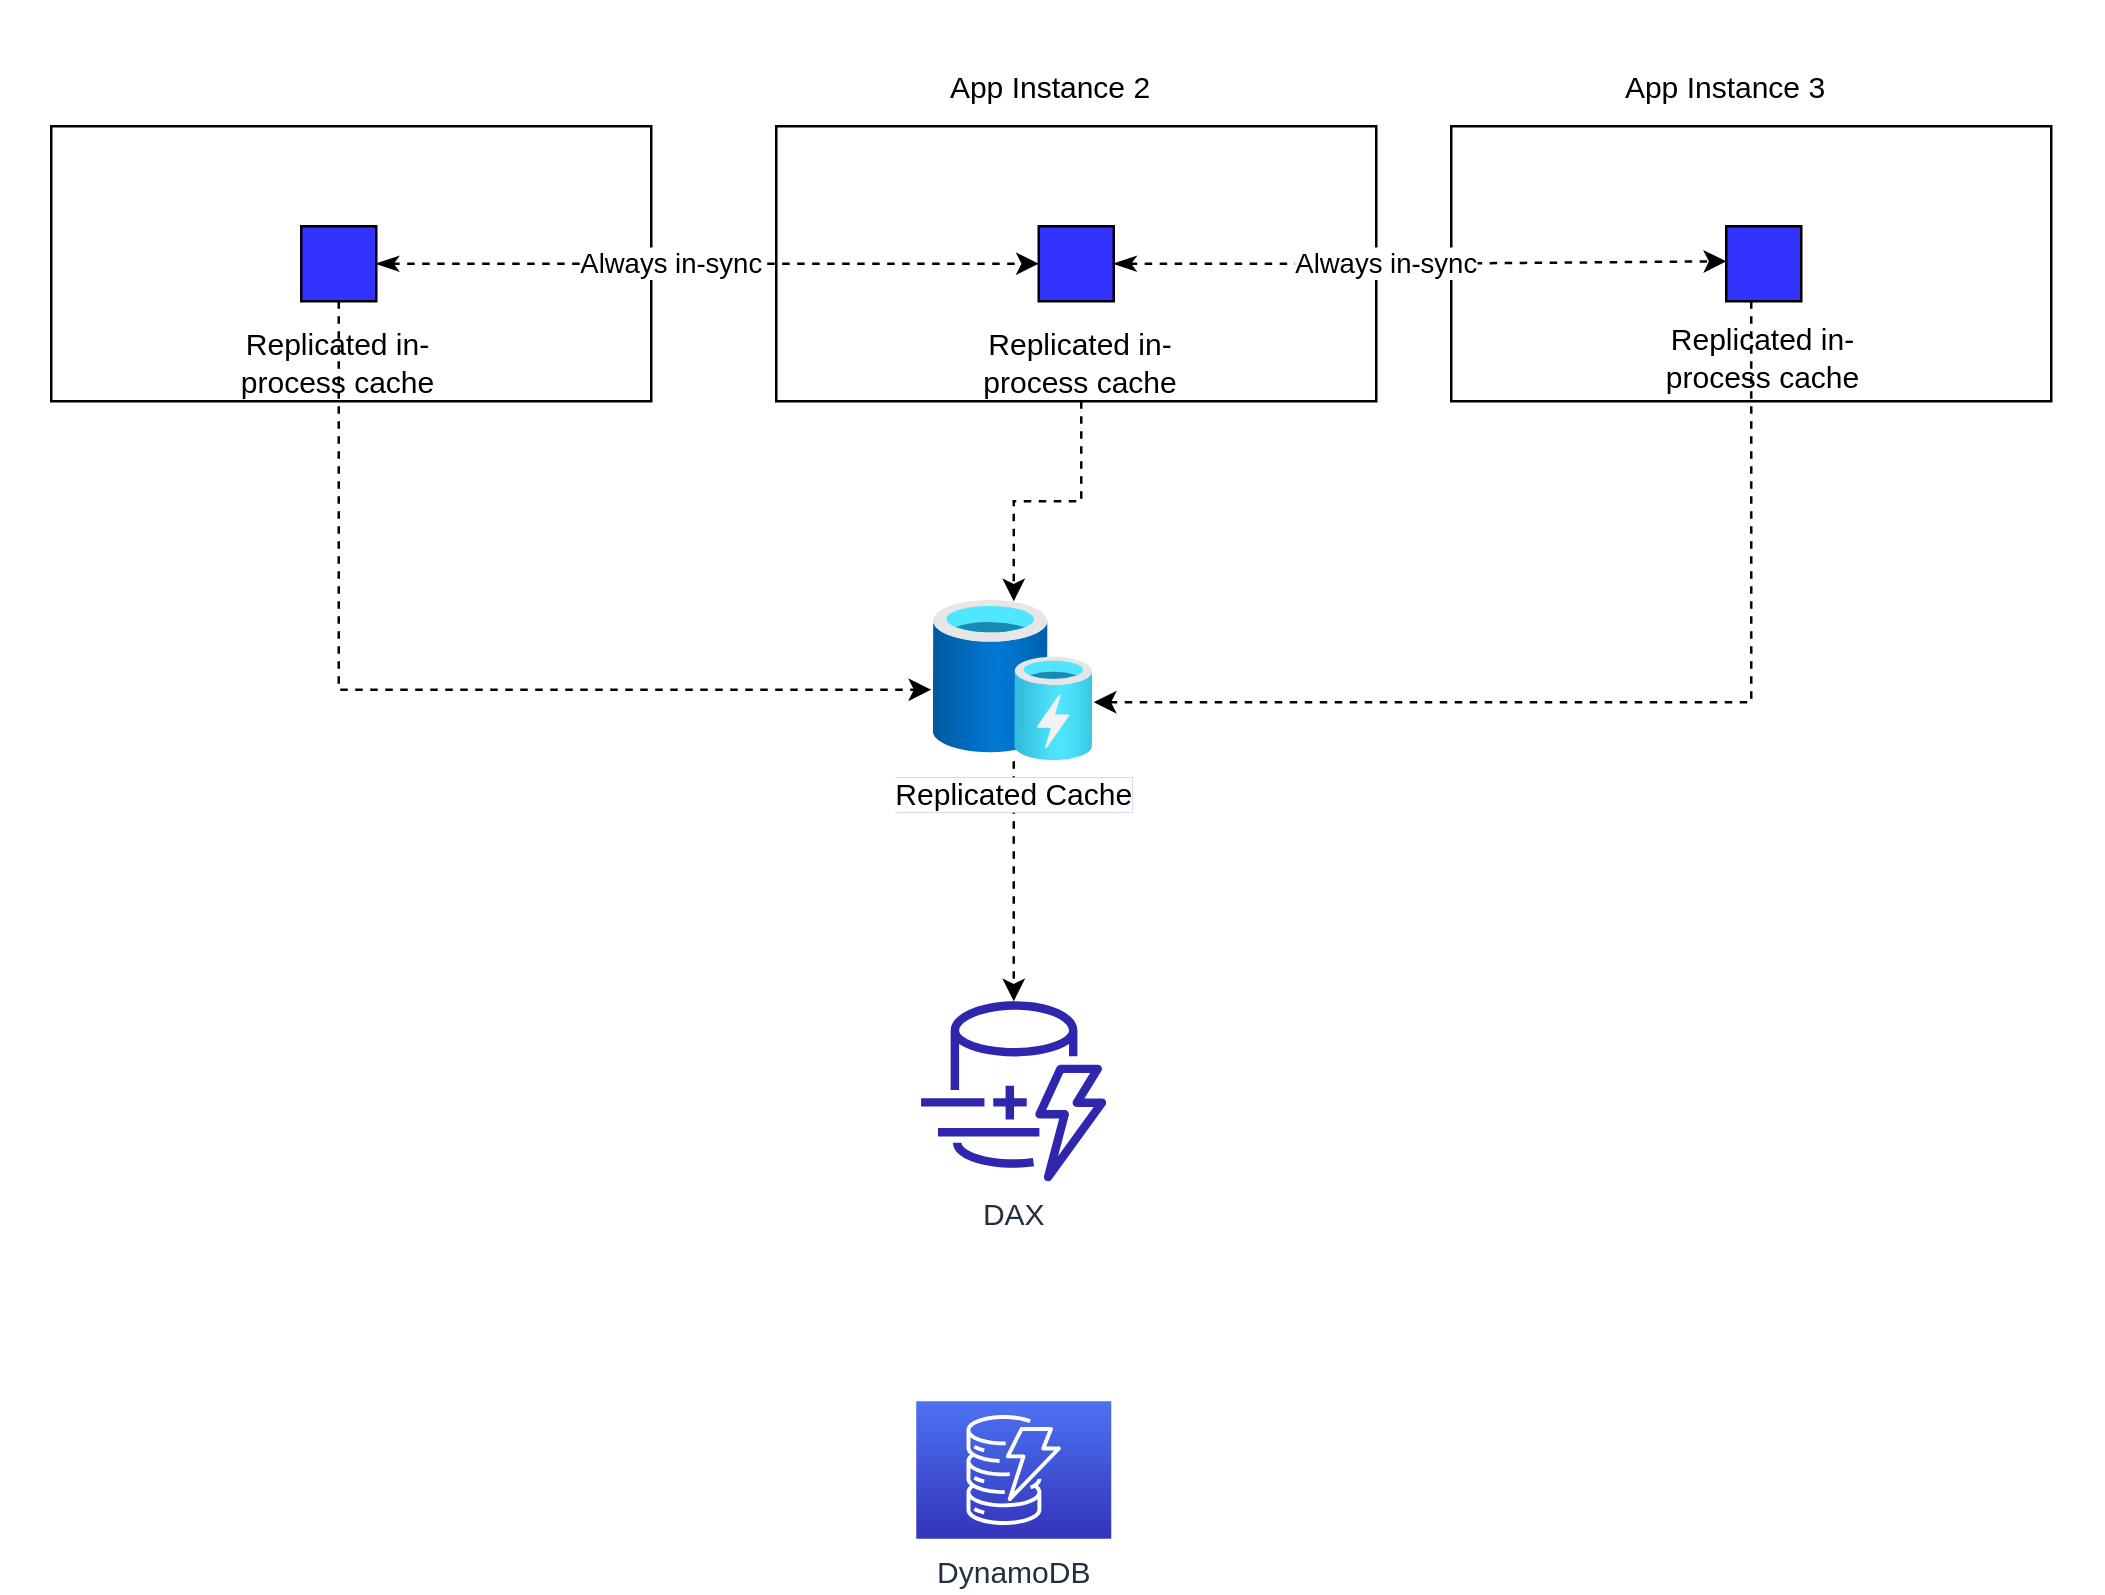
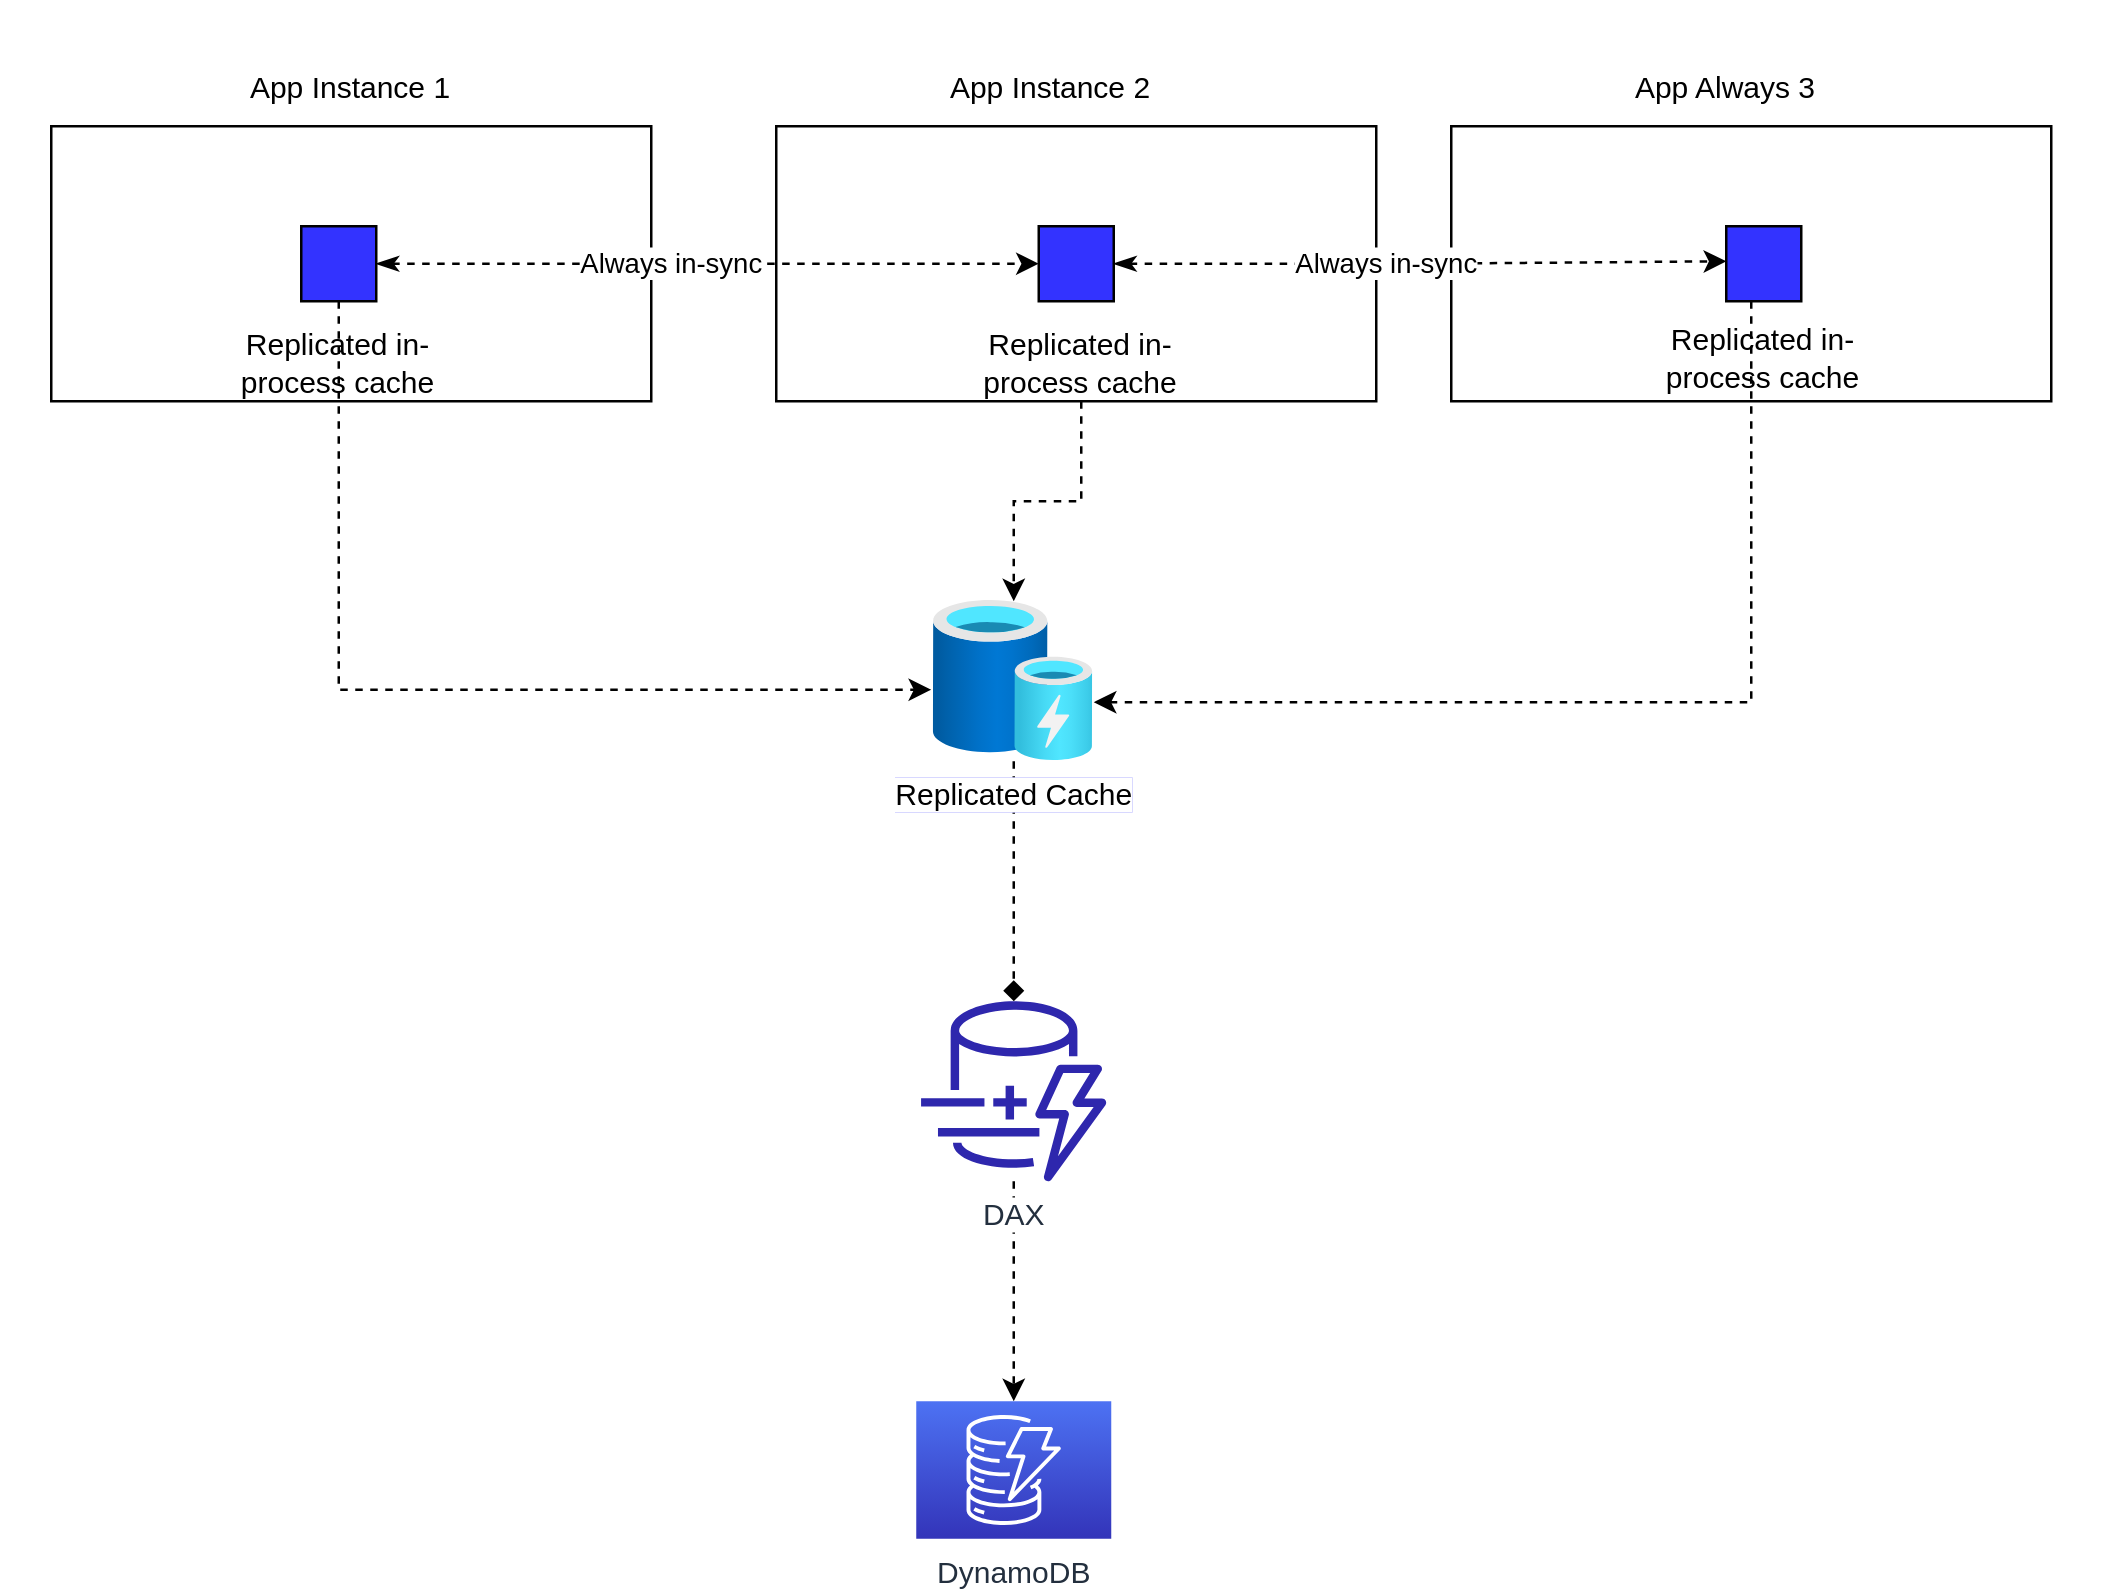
node "App Instance 1": added
node "App Instance 3": label "App Instance 3" -> "App Always 3"
edge "Replicated Cache" -> "DAX": arrowhead classic -> diamond
edge "DAX" -> "DynamoDB": added
